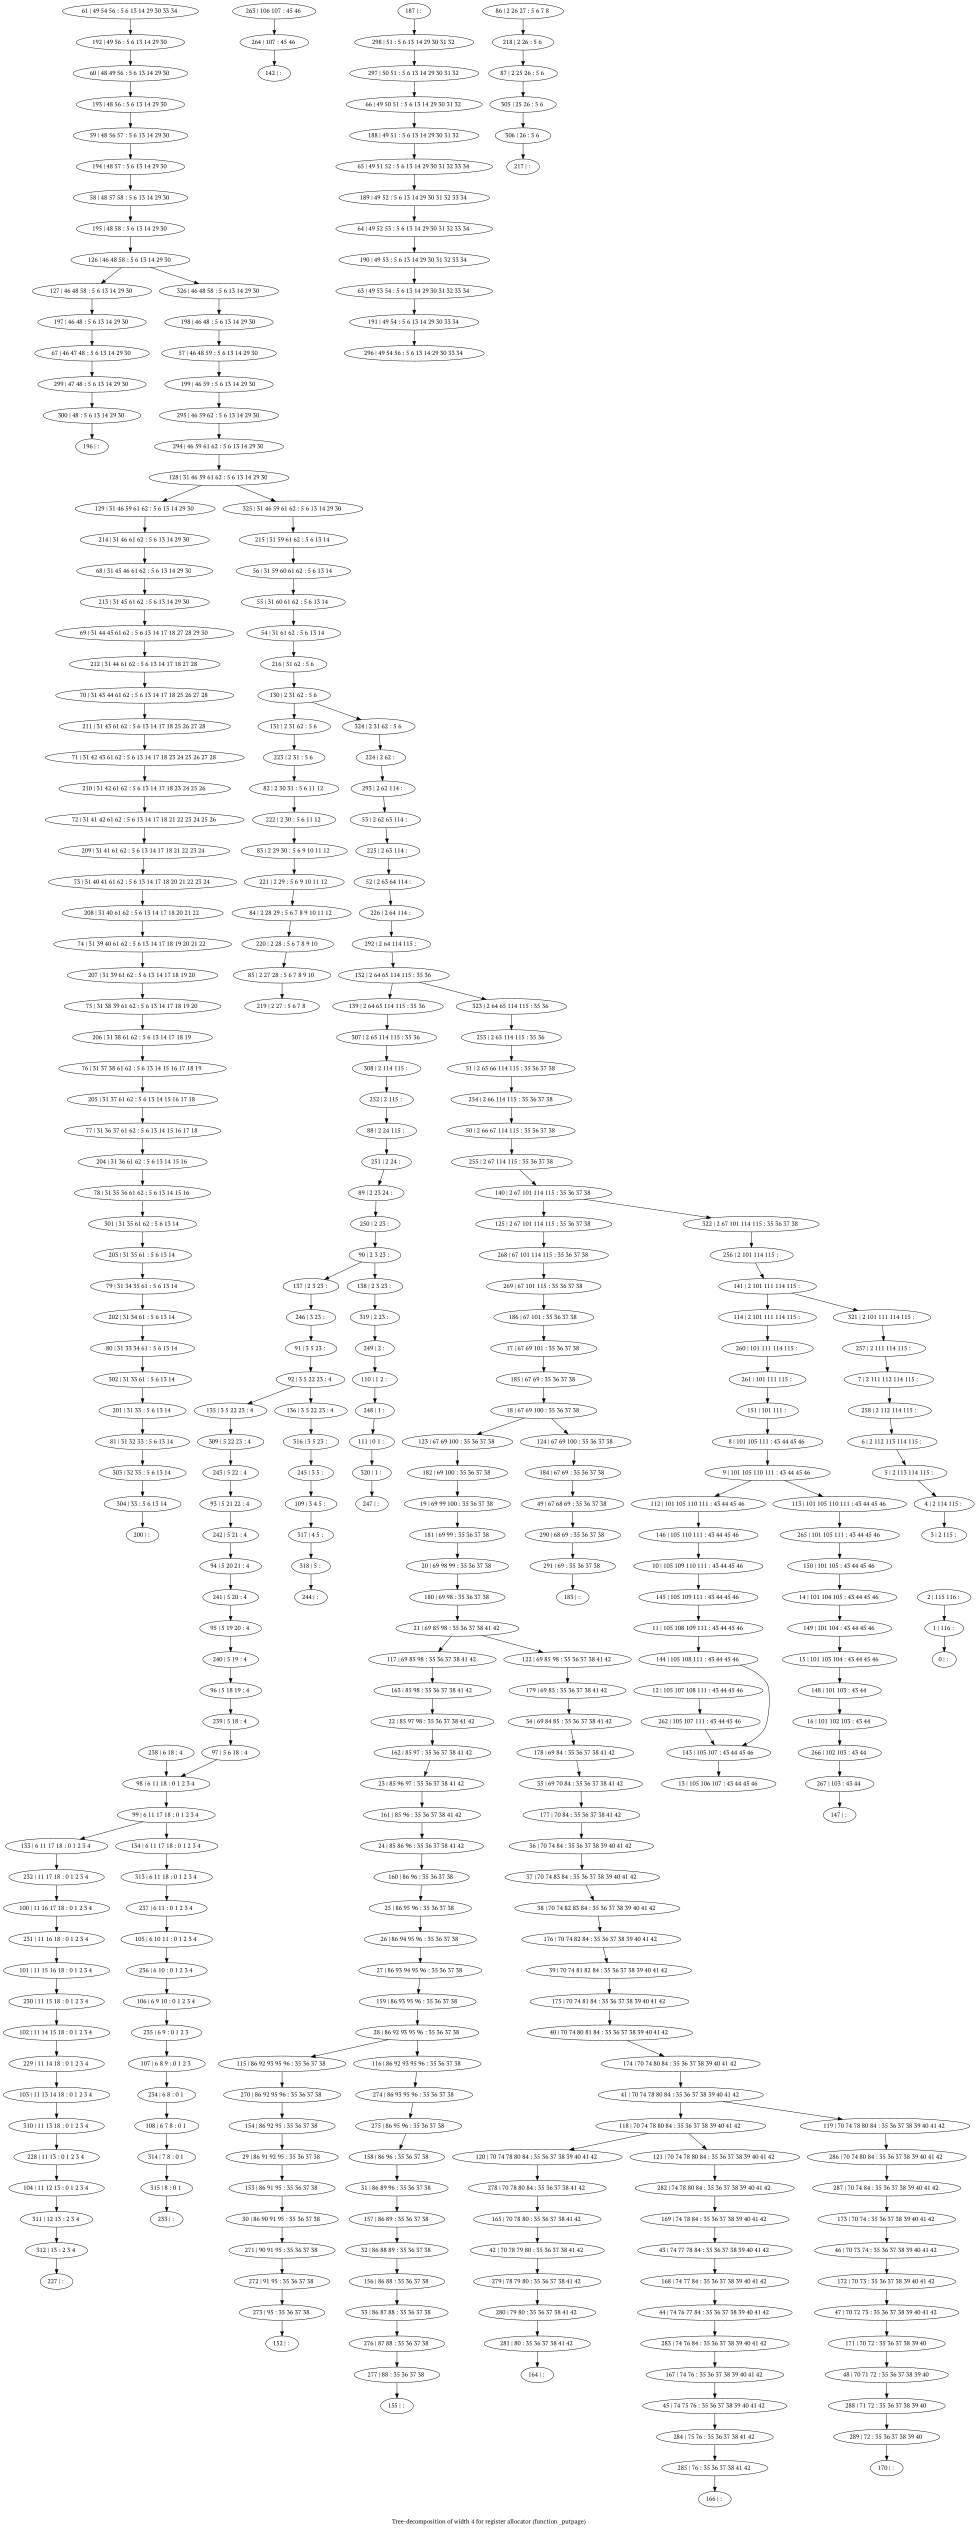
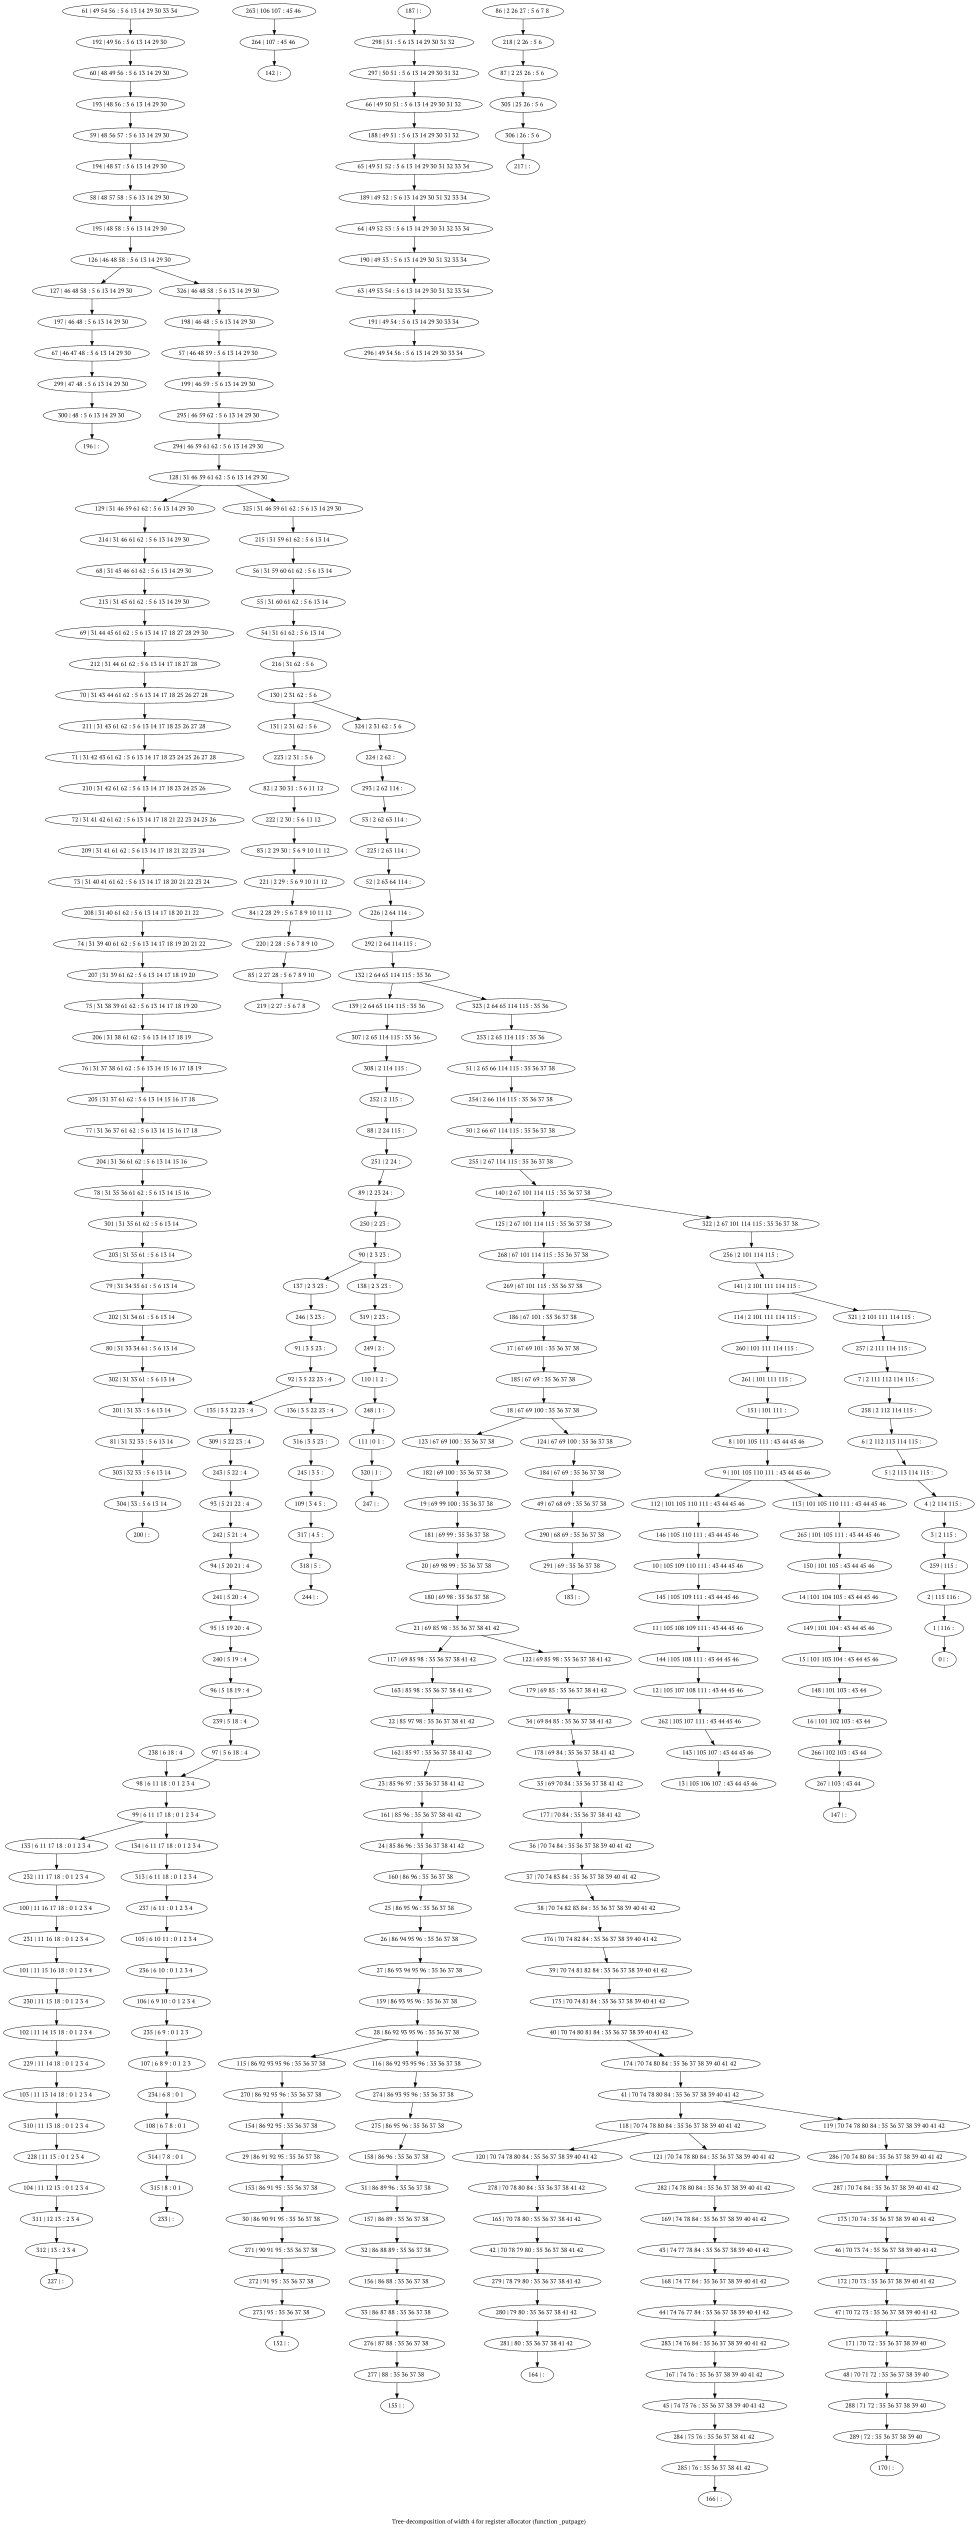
edge "73 | 31 40 41 61 62 : 5 6 13 14 17 18 20 21 22 23 24" -> "208 | 31 40 61 62 : 5 6 13 14 17 18 20 21 22": removed
node "259 | 115 :": added
edge "144 | 105 108 111 : 43 44 45 46" -> "143 | 105 107 : 43 44 45 46": now "144 | 105 108 111 : 43 44 45 46" -> "12 | 105 107 108 111 : 43 44 45 46"
